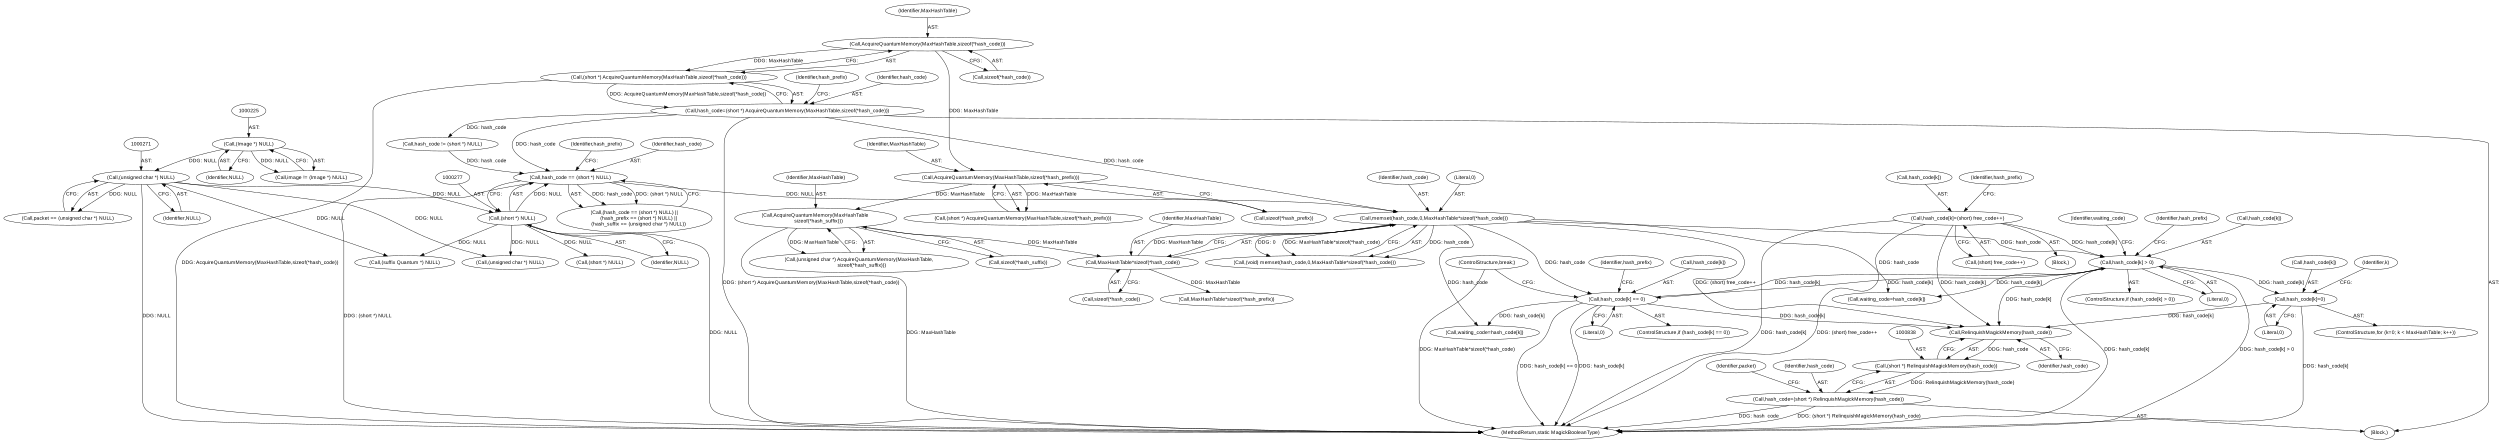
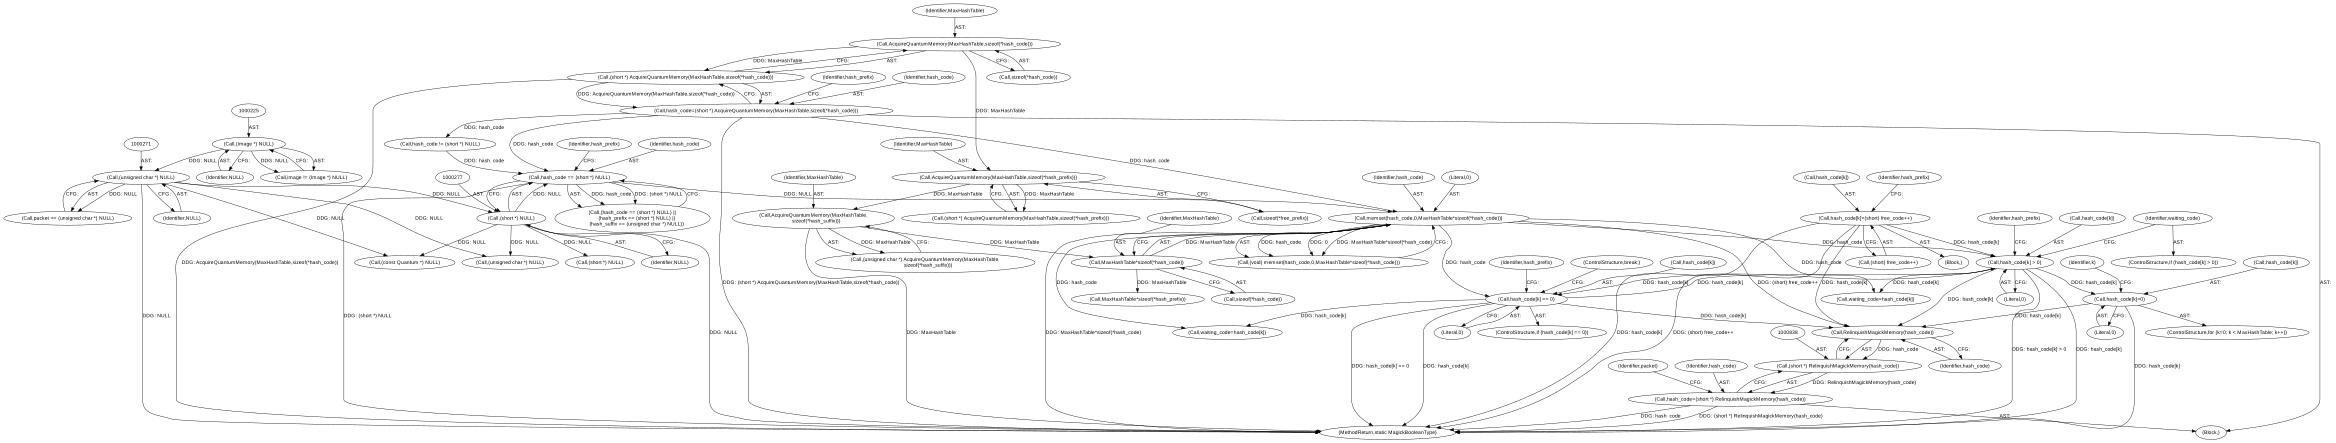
node "(Call,sizeof(*hash_prefix))": label "(Call,sizeof(*hash_prefix))" -> "(Call,sizeof(*free_prefix))"
node "(Call,(suffix Quantum *) NULL)": label "(Call,(suffix Quantum *) NULL)" -> "(Call,(const Quantum *) NULL)"
node "(Call,sizeof(*hash_suffix))": removed
edge "(Call,hash_code[k] > 0)" -> "(ControlStructure,if (hash_code[k] > 0))": now "(Identifier,waiting_code)" -> "(ControlStructure,if (hash_code[k] > 0))"
edge "(ControlStructure,break;)" -> "(MethodReturn,static MagickBooleanType)": now "(Call,memset(hash_code,0,MaxHashTable*sizeof(*hash_code)))" -> "(MethodReturn,static MagickBooleanType)"
